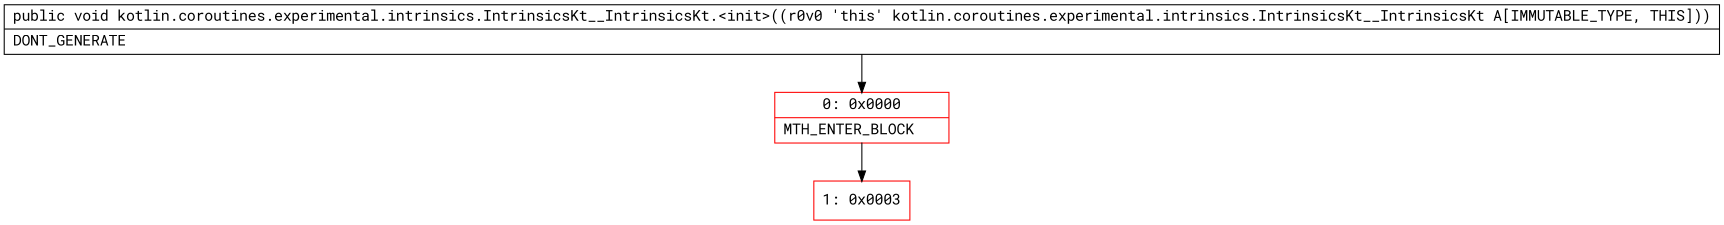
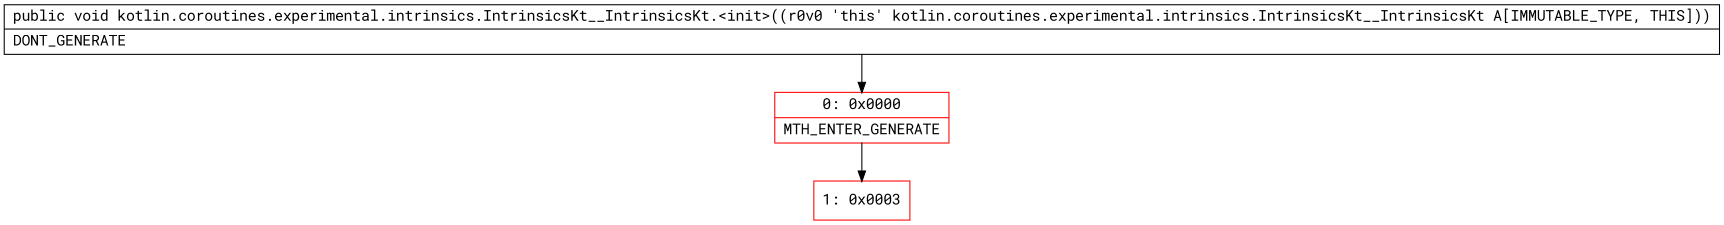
node "0: 0x0000": text "MTH_ENTER_BLOCK" -> "MTH_ENTER_GENERATE"
